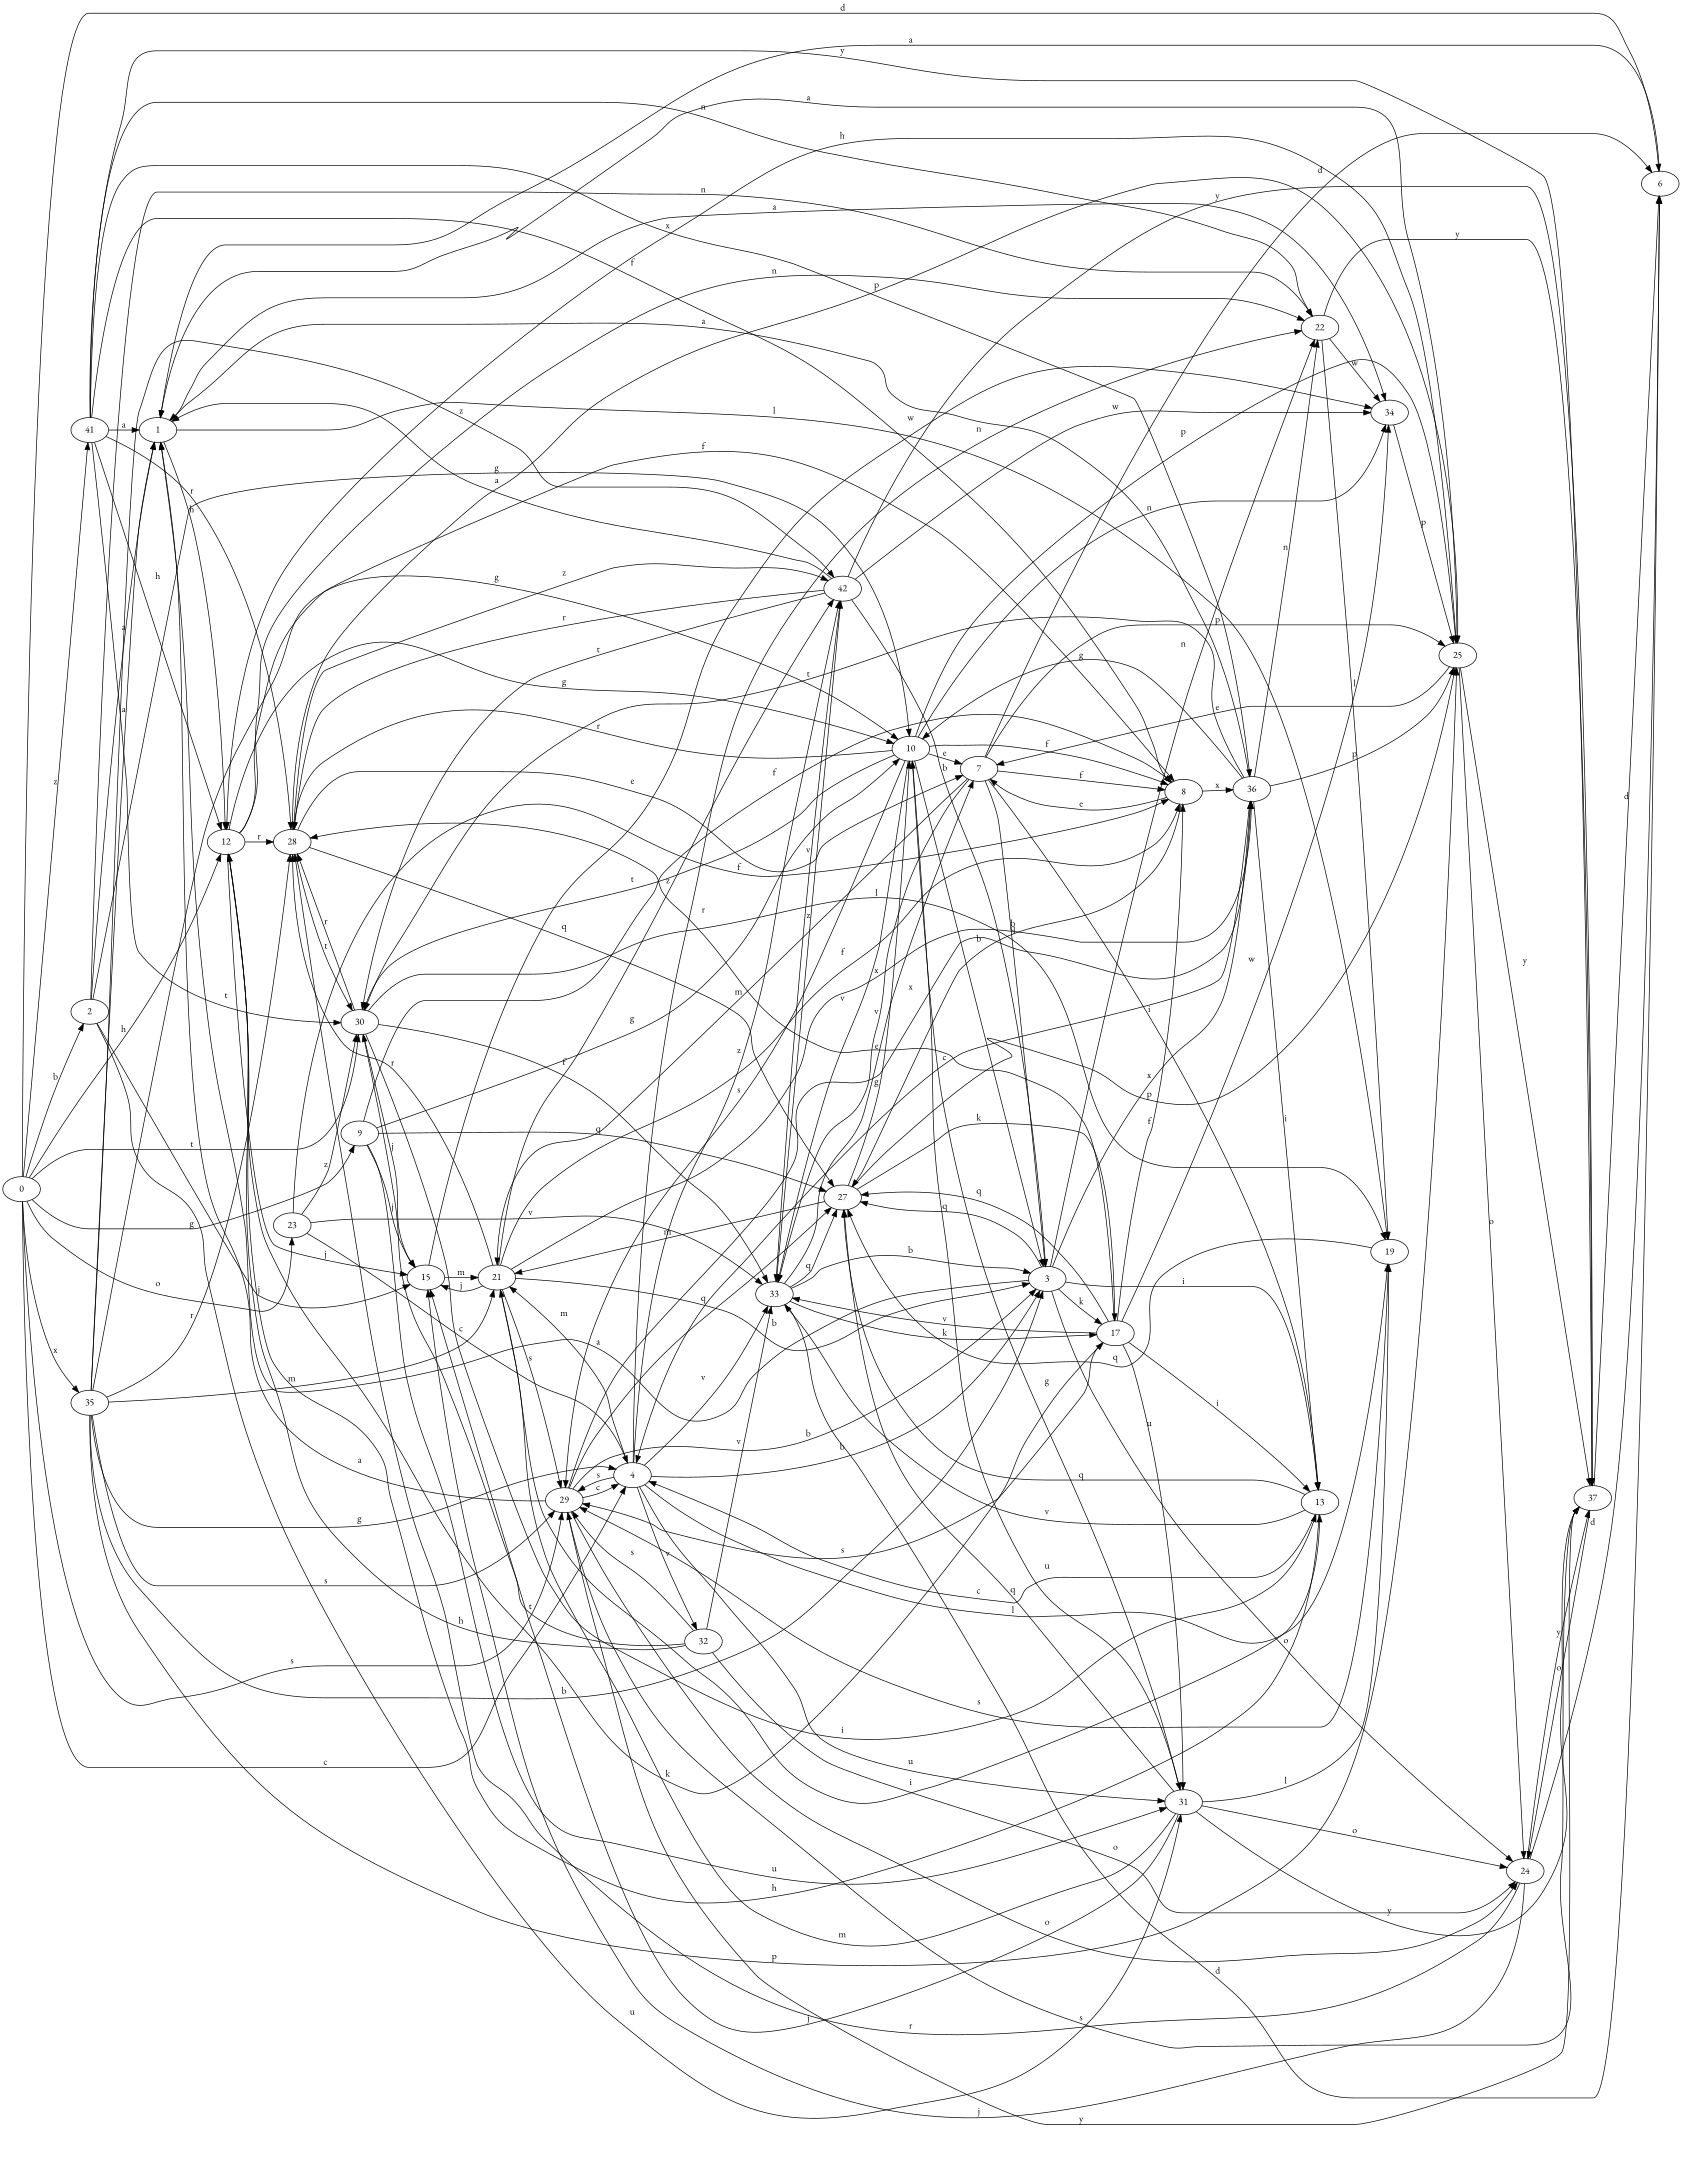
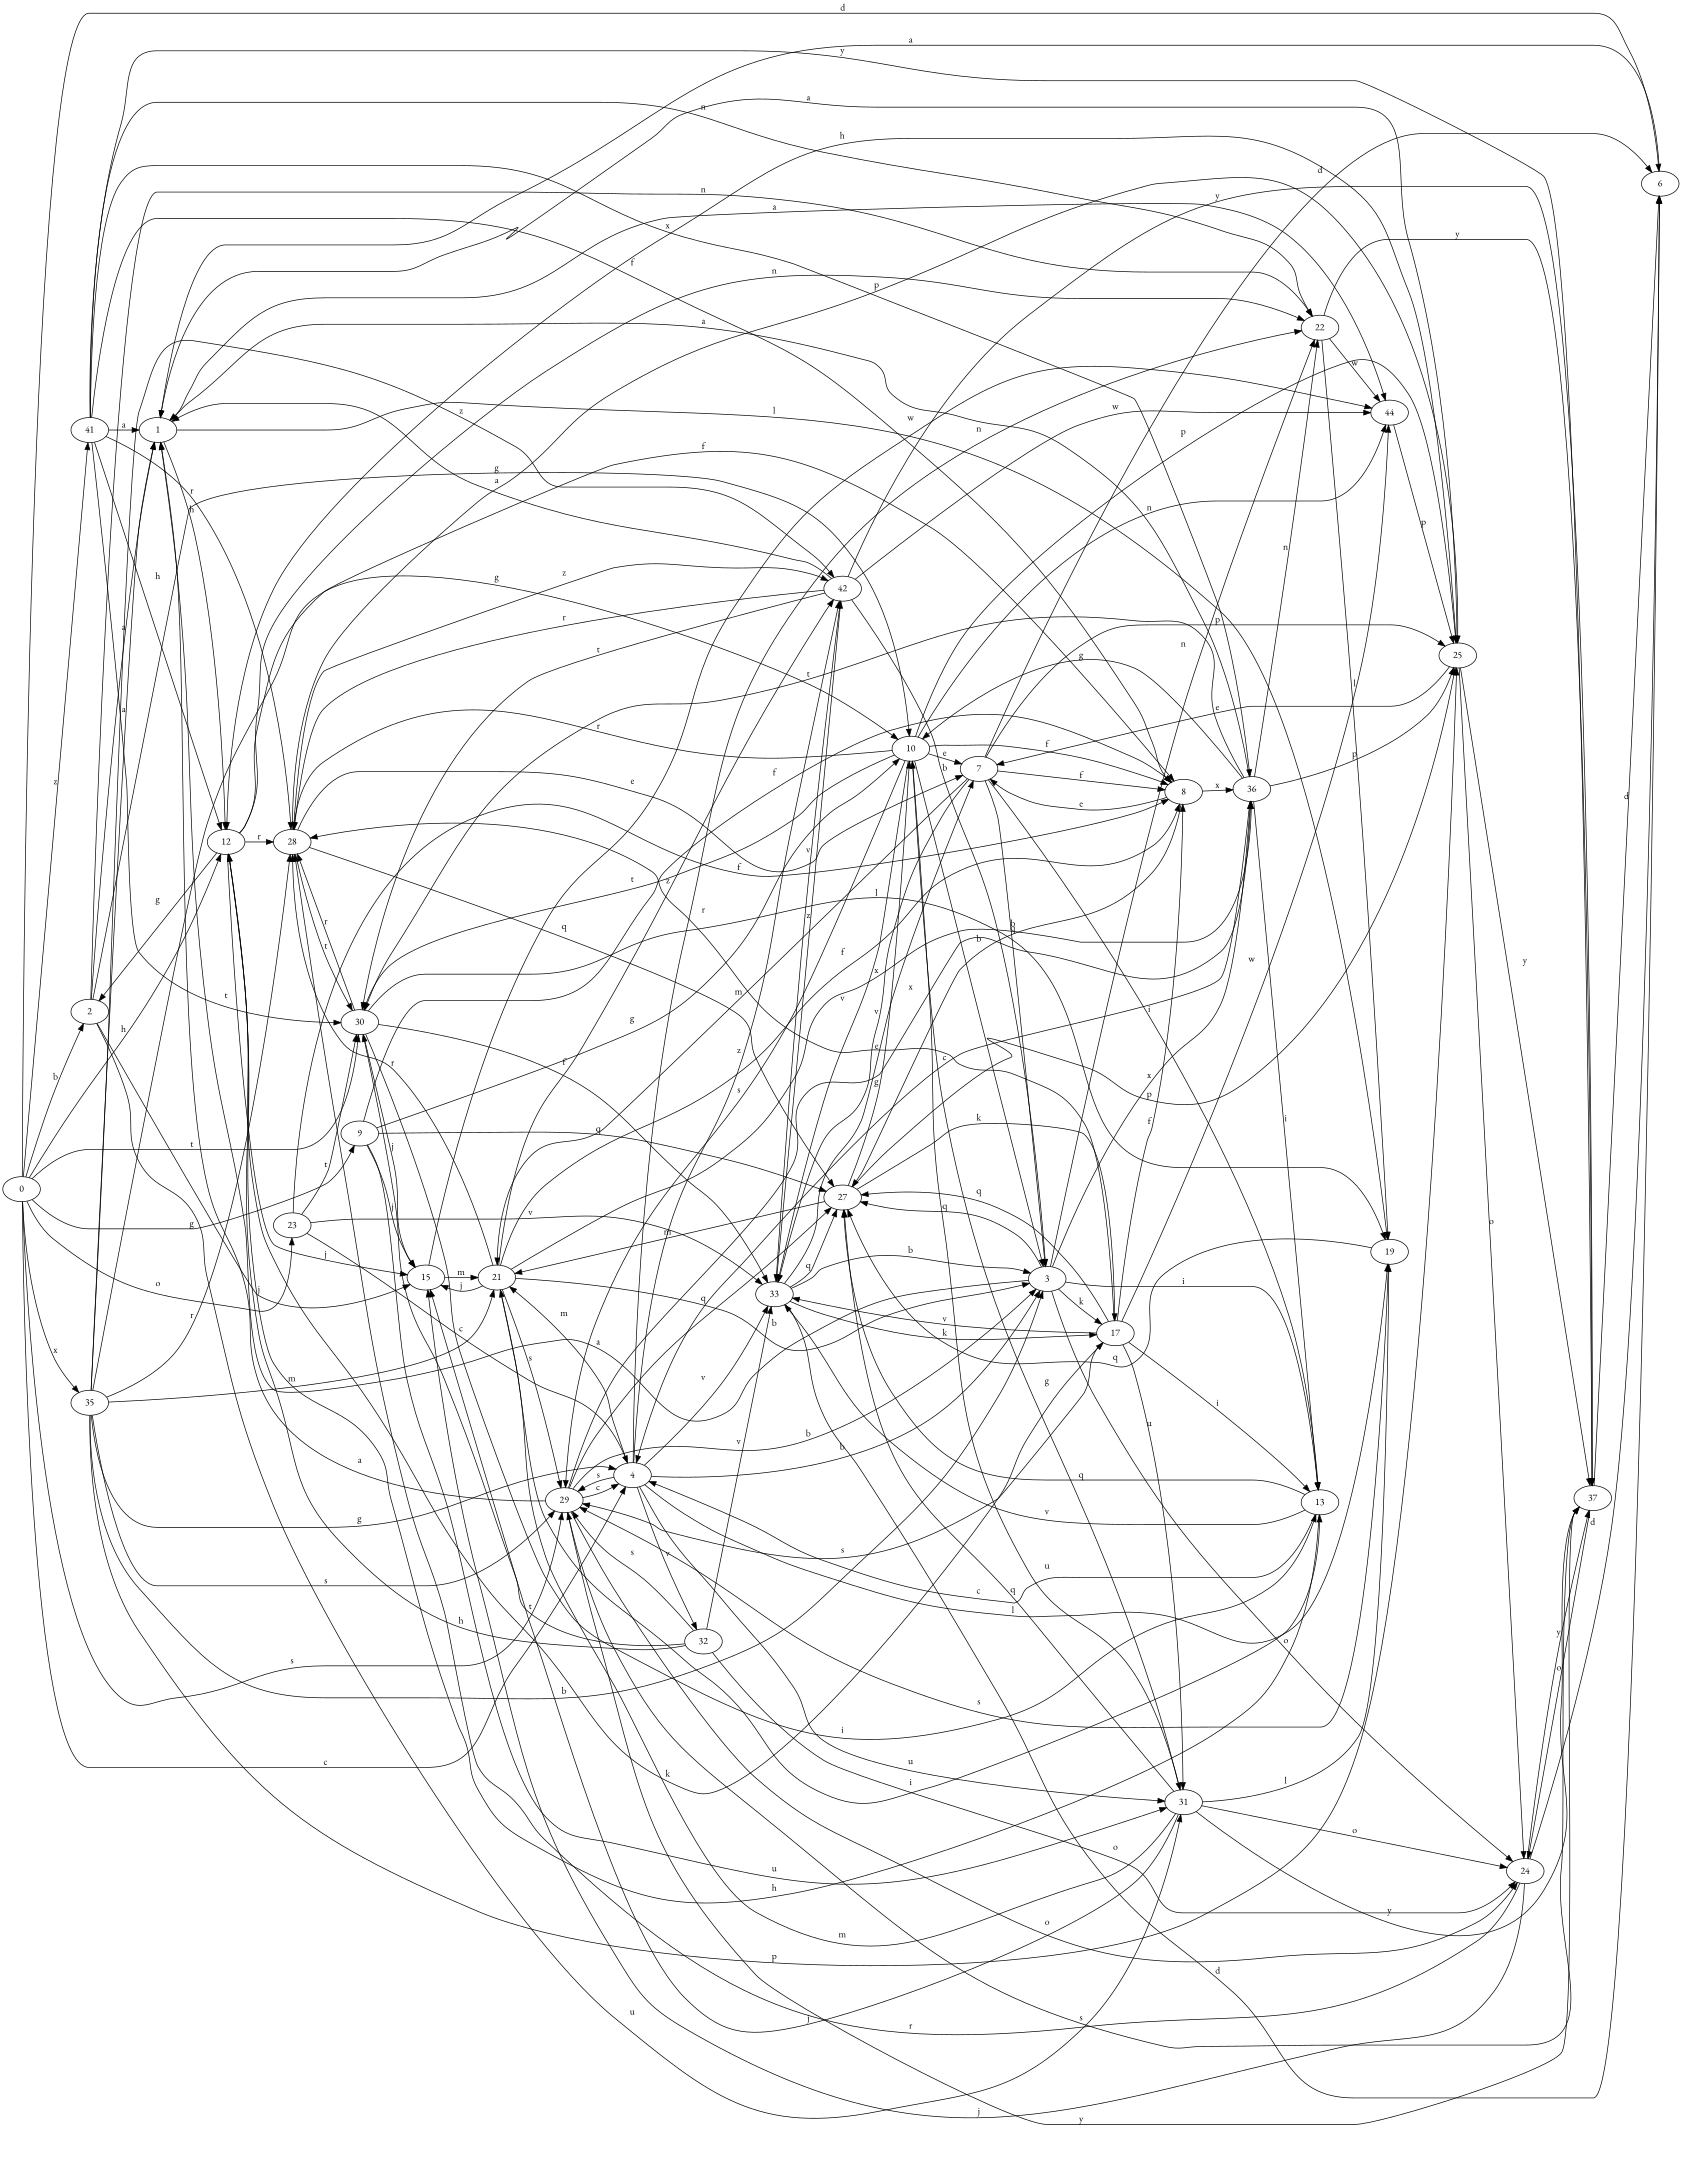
node "34": label "34" -> "44"
edge "12" -> "10": now "12" -> "2"
edge "23" -> "30": label "z" -> "t"
